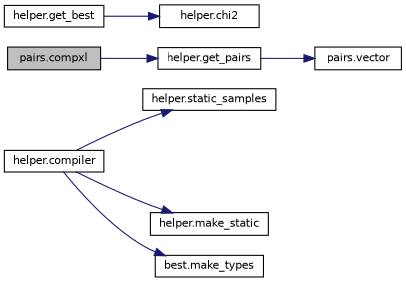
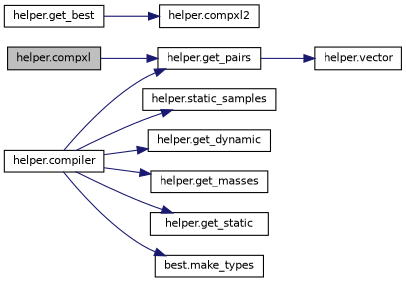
node "helper.chi2": label "helper.chi2" -> "helper.compxl2"
node "pairs.compxl": label "pairs.compxl" -> "helper.compxl"
node "pairs.vector": label "pairs.vector" -> "helper.vector"
edge "helper.compiler" -> "helper.get_pairs": added
node "helper.get_dynamic": added
node "helper.get_masses": added
node "helper.make_static": label "helper.make_static" -> "helper.get_static"
